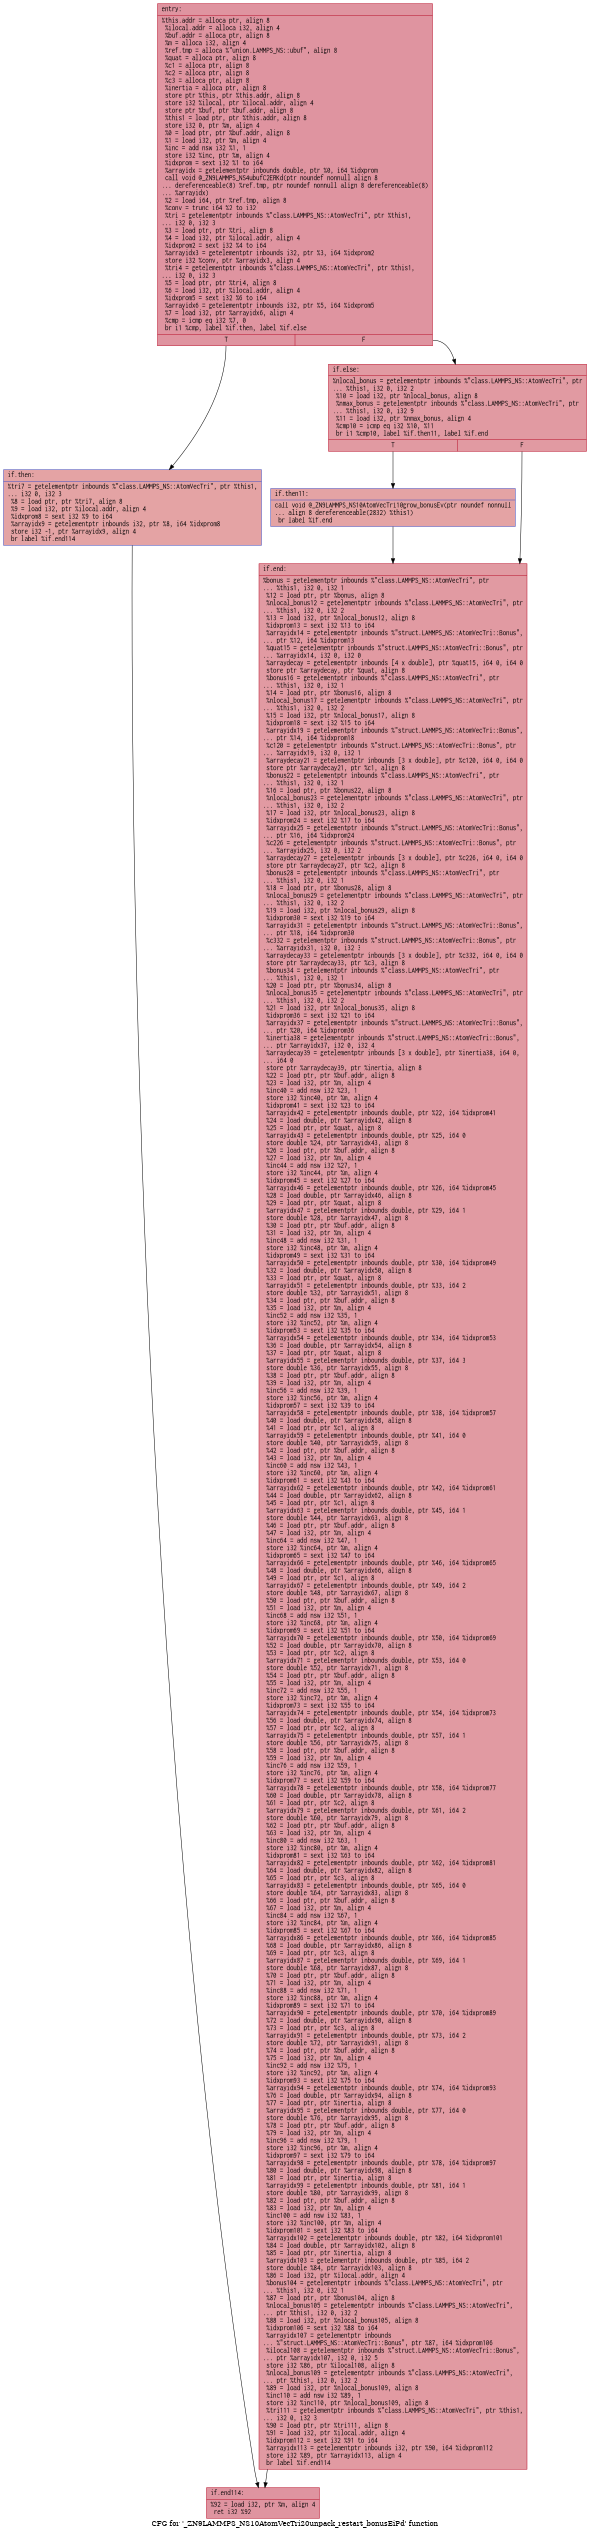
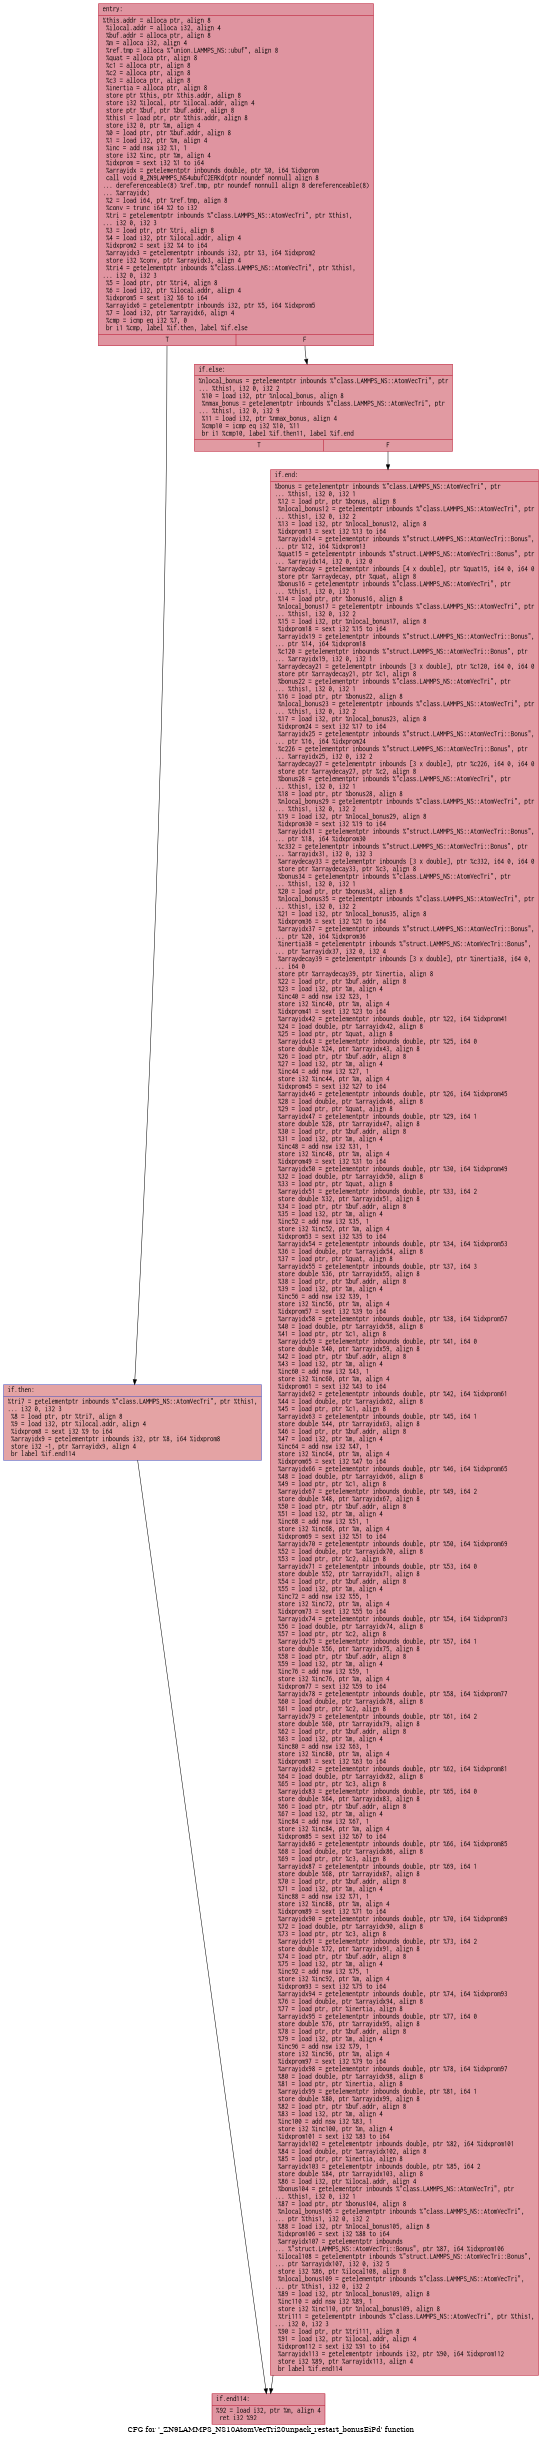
node "if.then11:": removed
